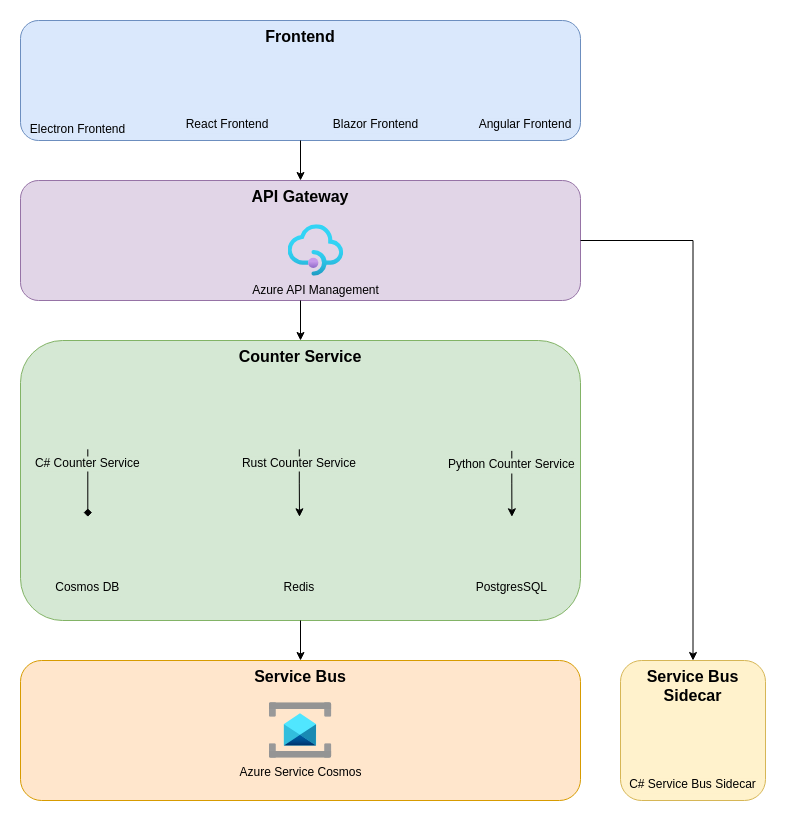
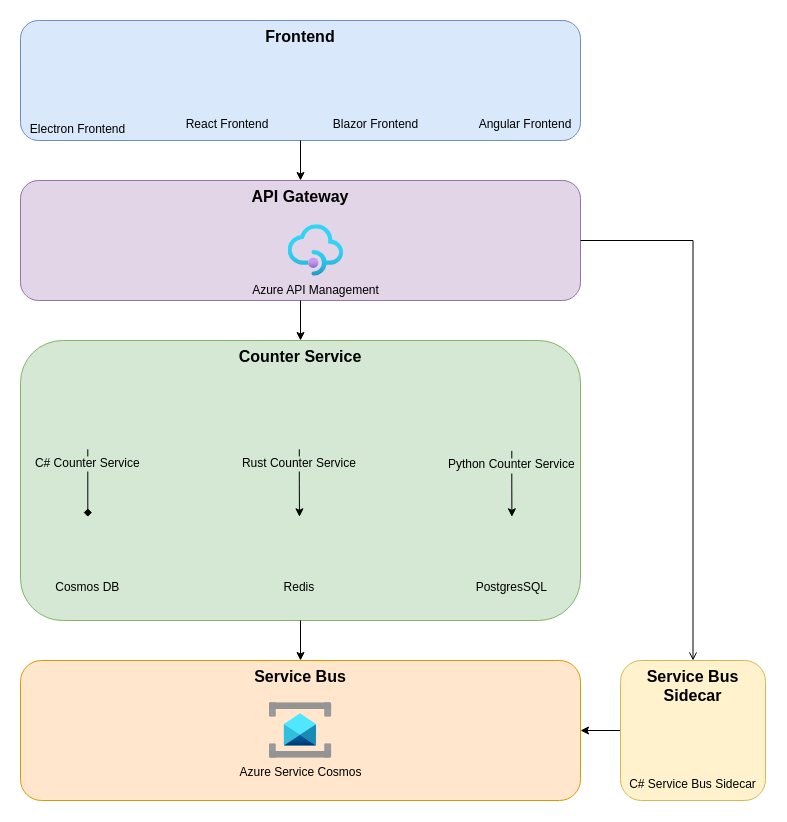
edge "API Gateway" -> "Service Bus Sidecar": arrowhead classic -> open
edge "Service Bus Sidecar" -> "Service Bus": added
